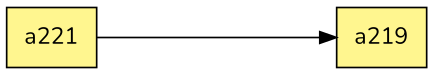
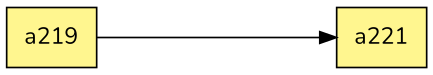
edge "a221" -> "a219": reversed
